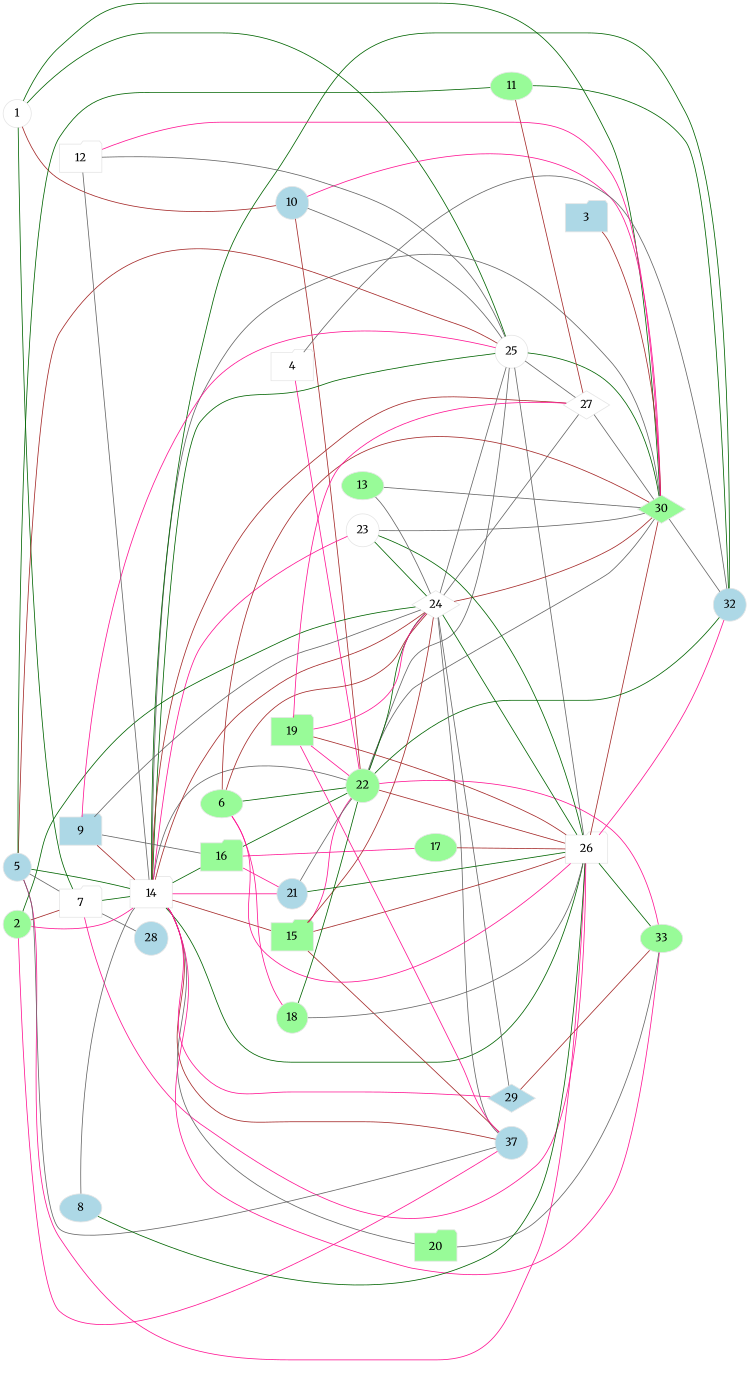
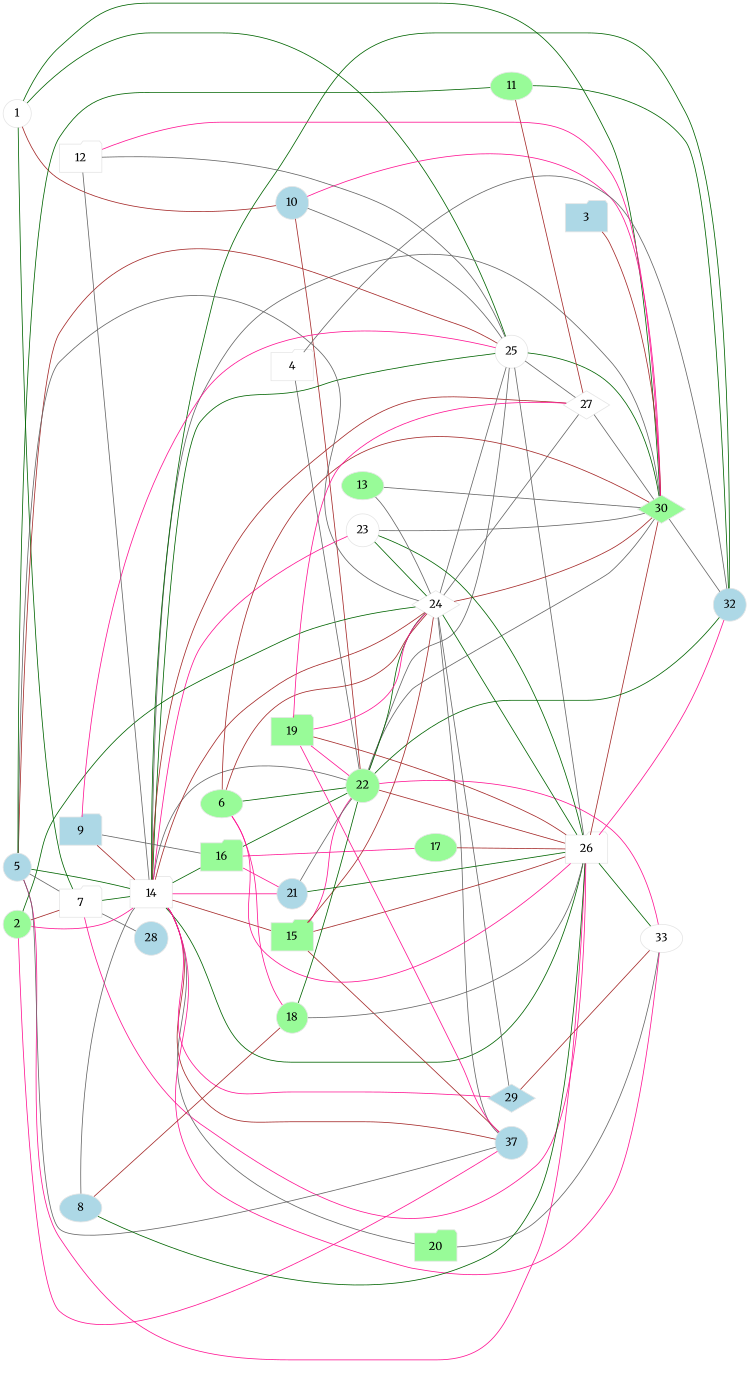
edge "4" -- "22": color deeppink -> gray40
edge "24" -- "9": now "24" -- "5"
node "33": fillcolor palegreen -> white
edge "18" -- "8": added
